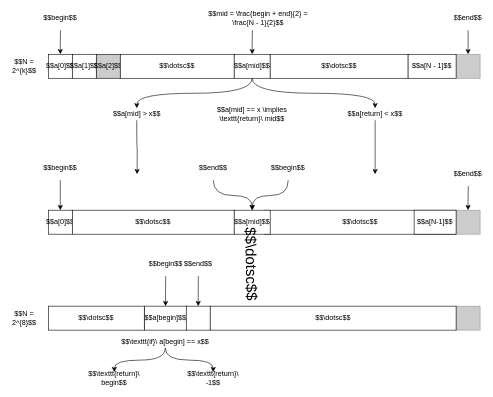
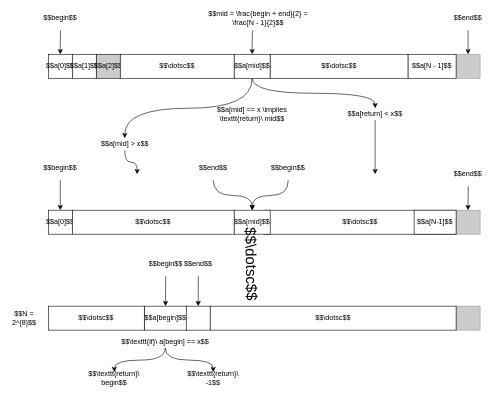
node "$$N = 2^{k}$$": removed
node "$$a[mid] > x$$": moved (137, 114) -> (125, 144)
